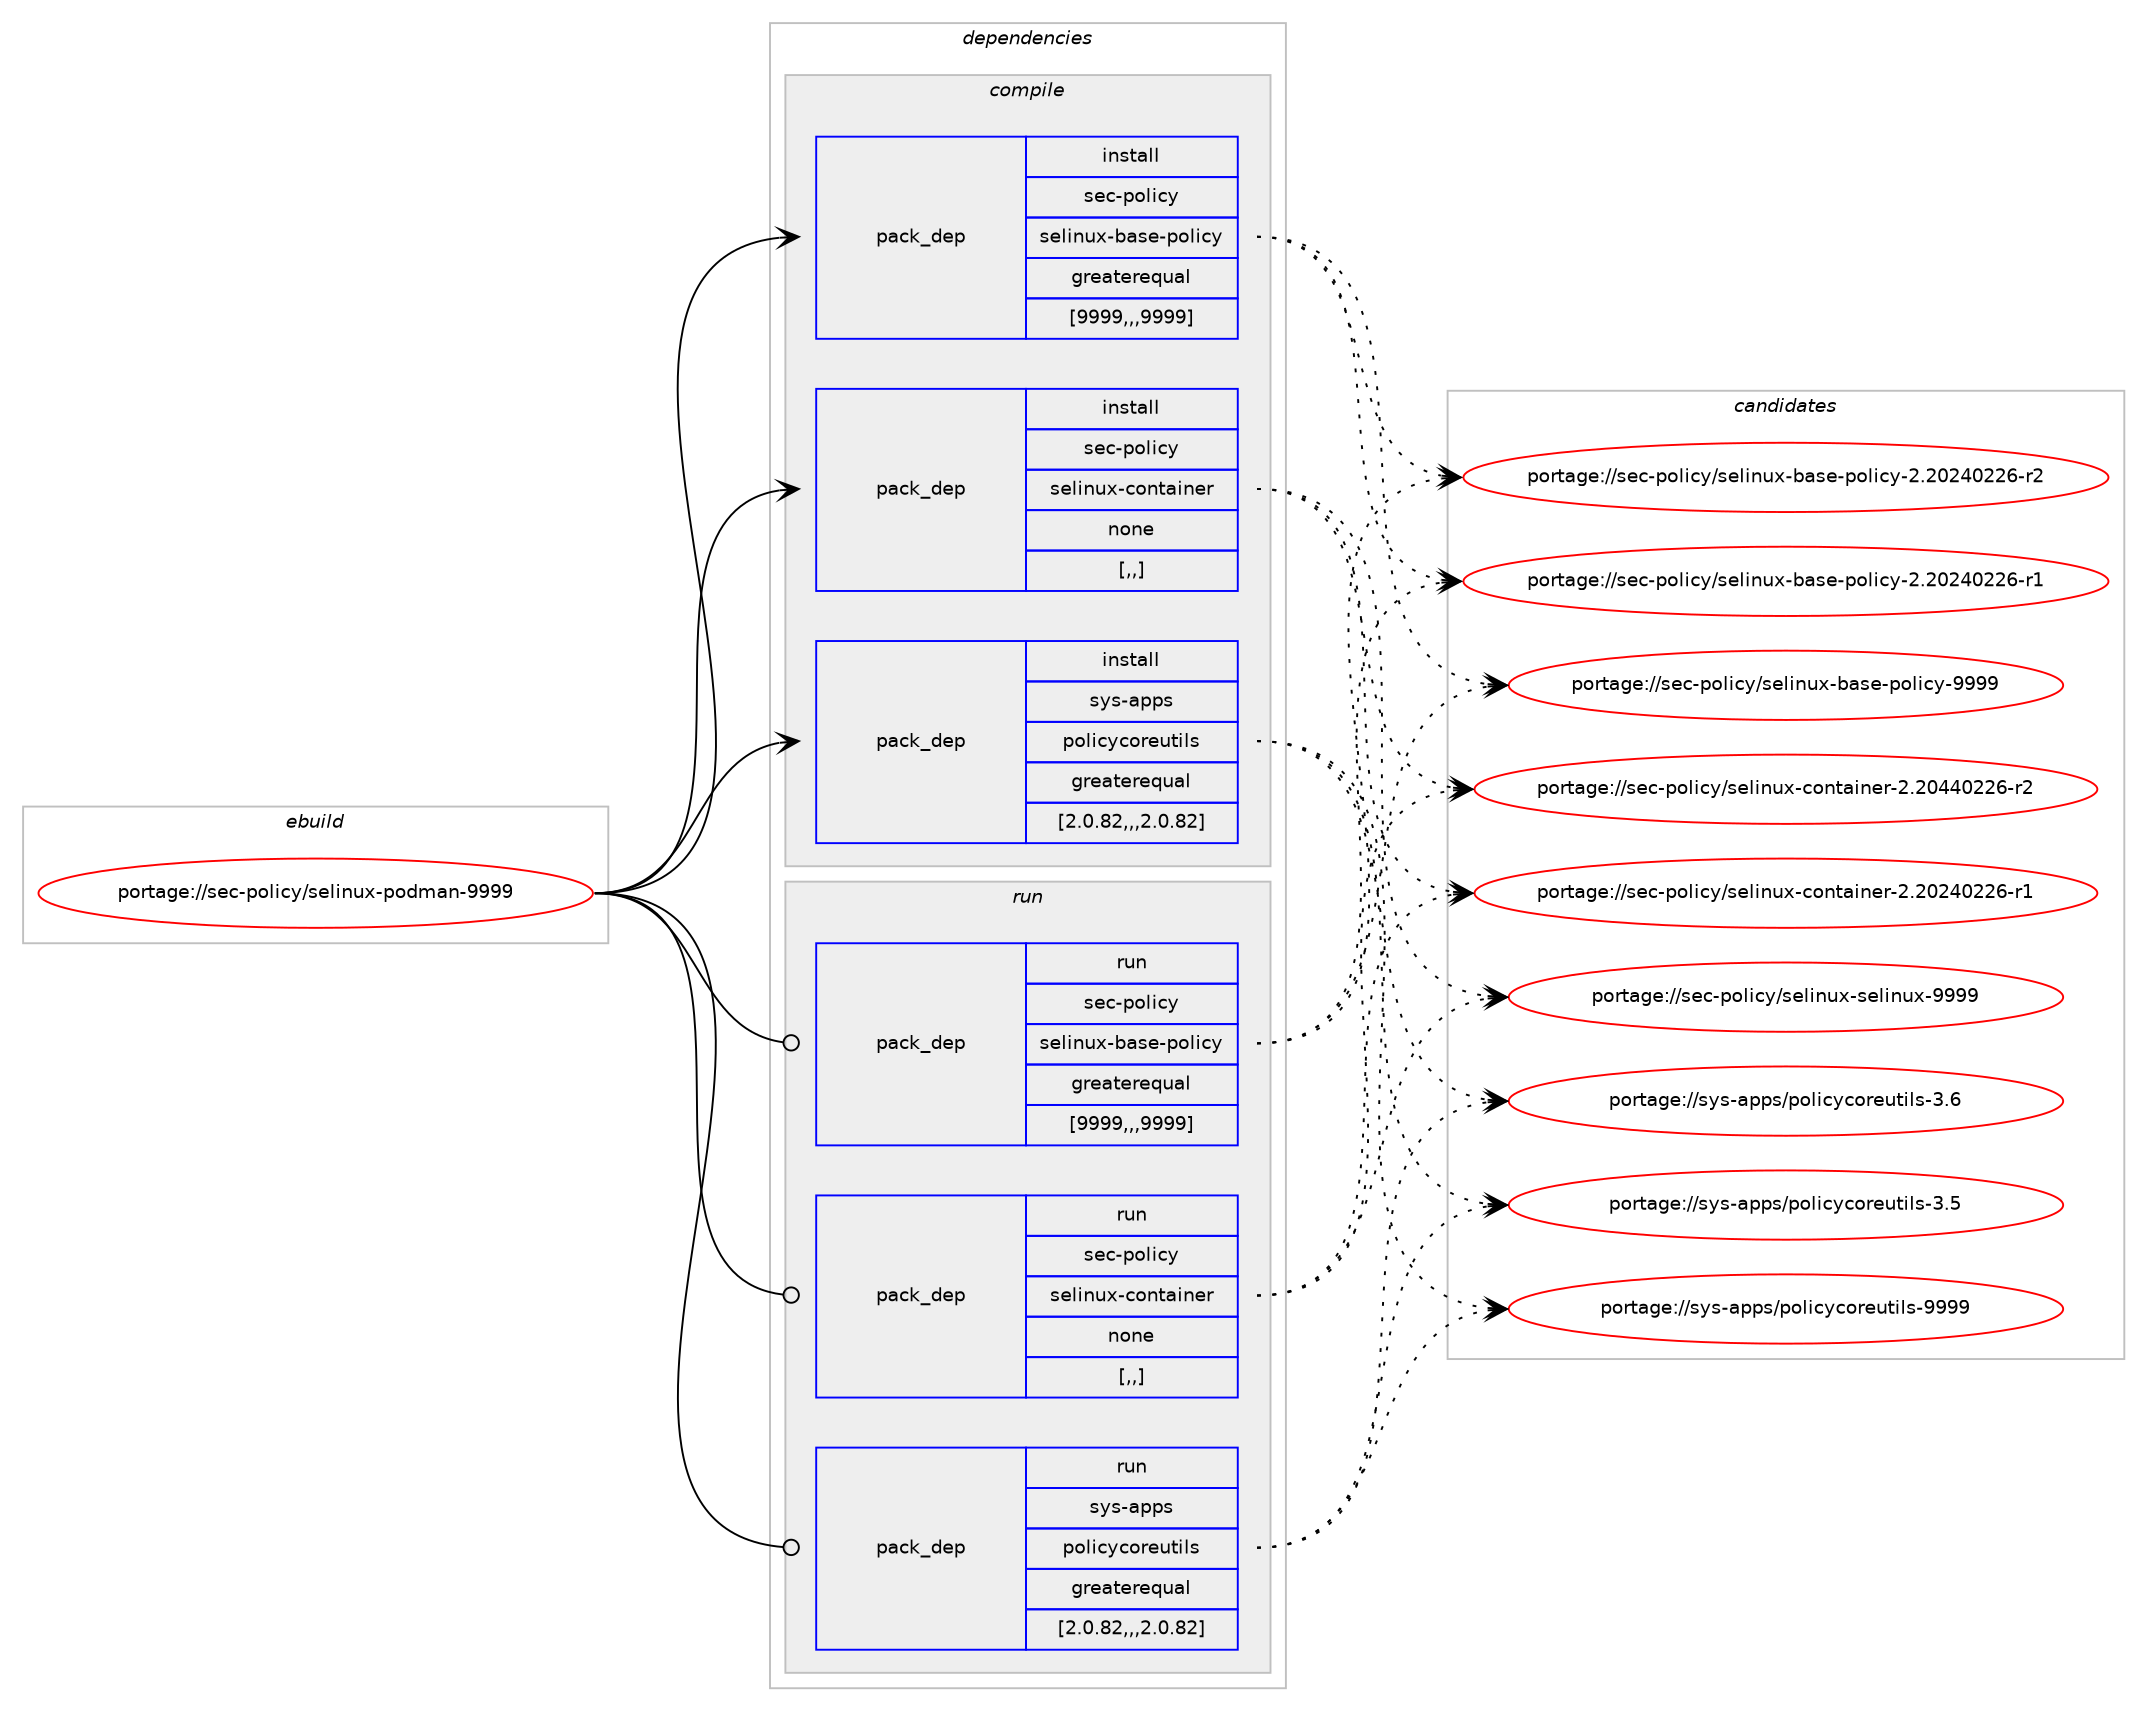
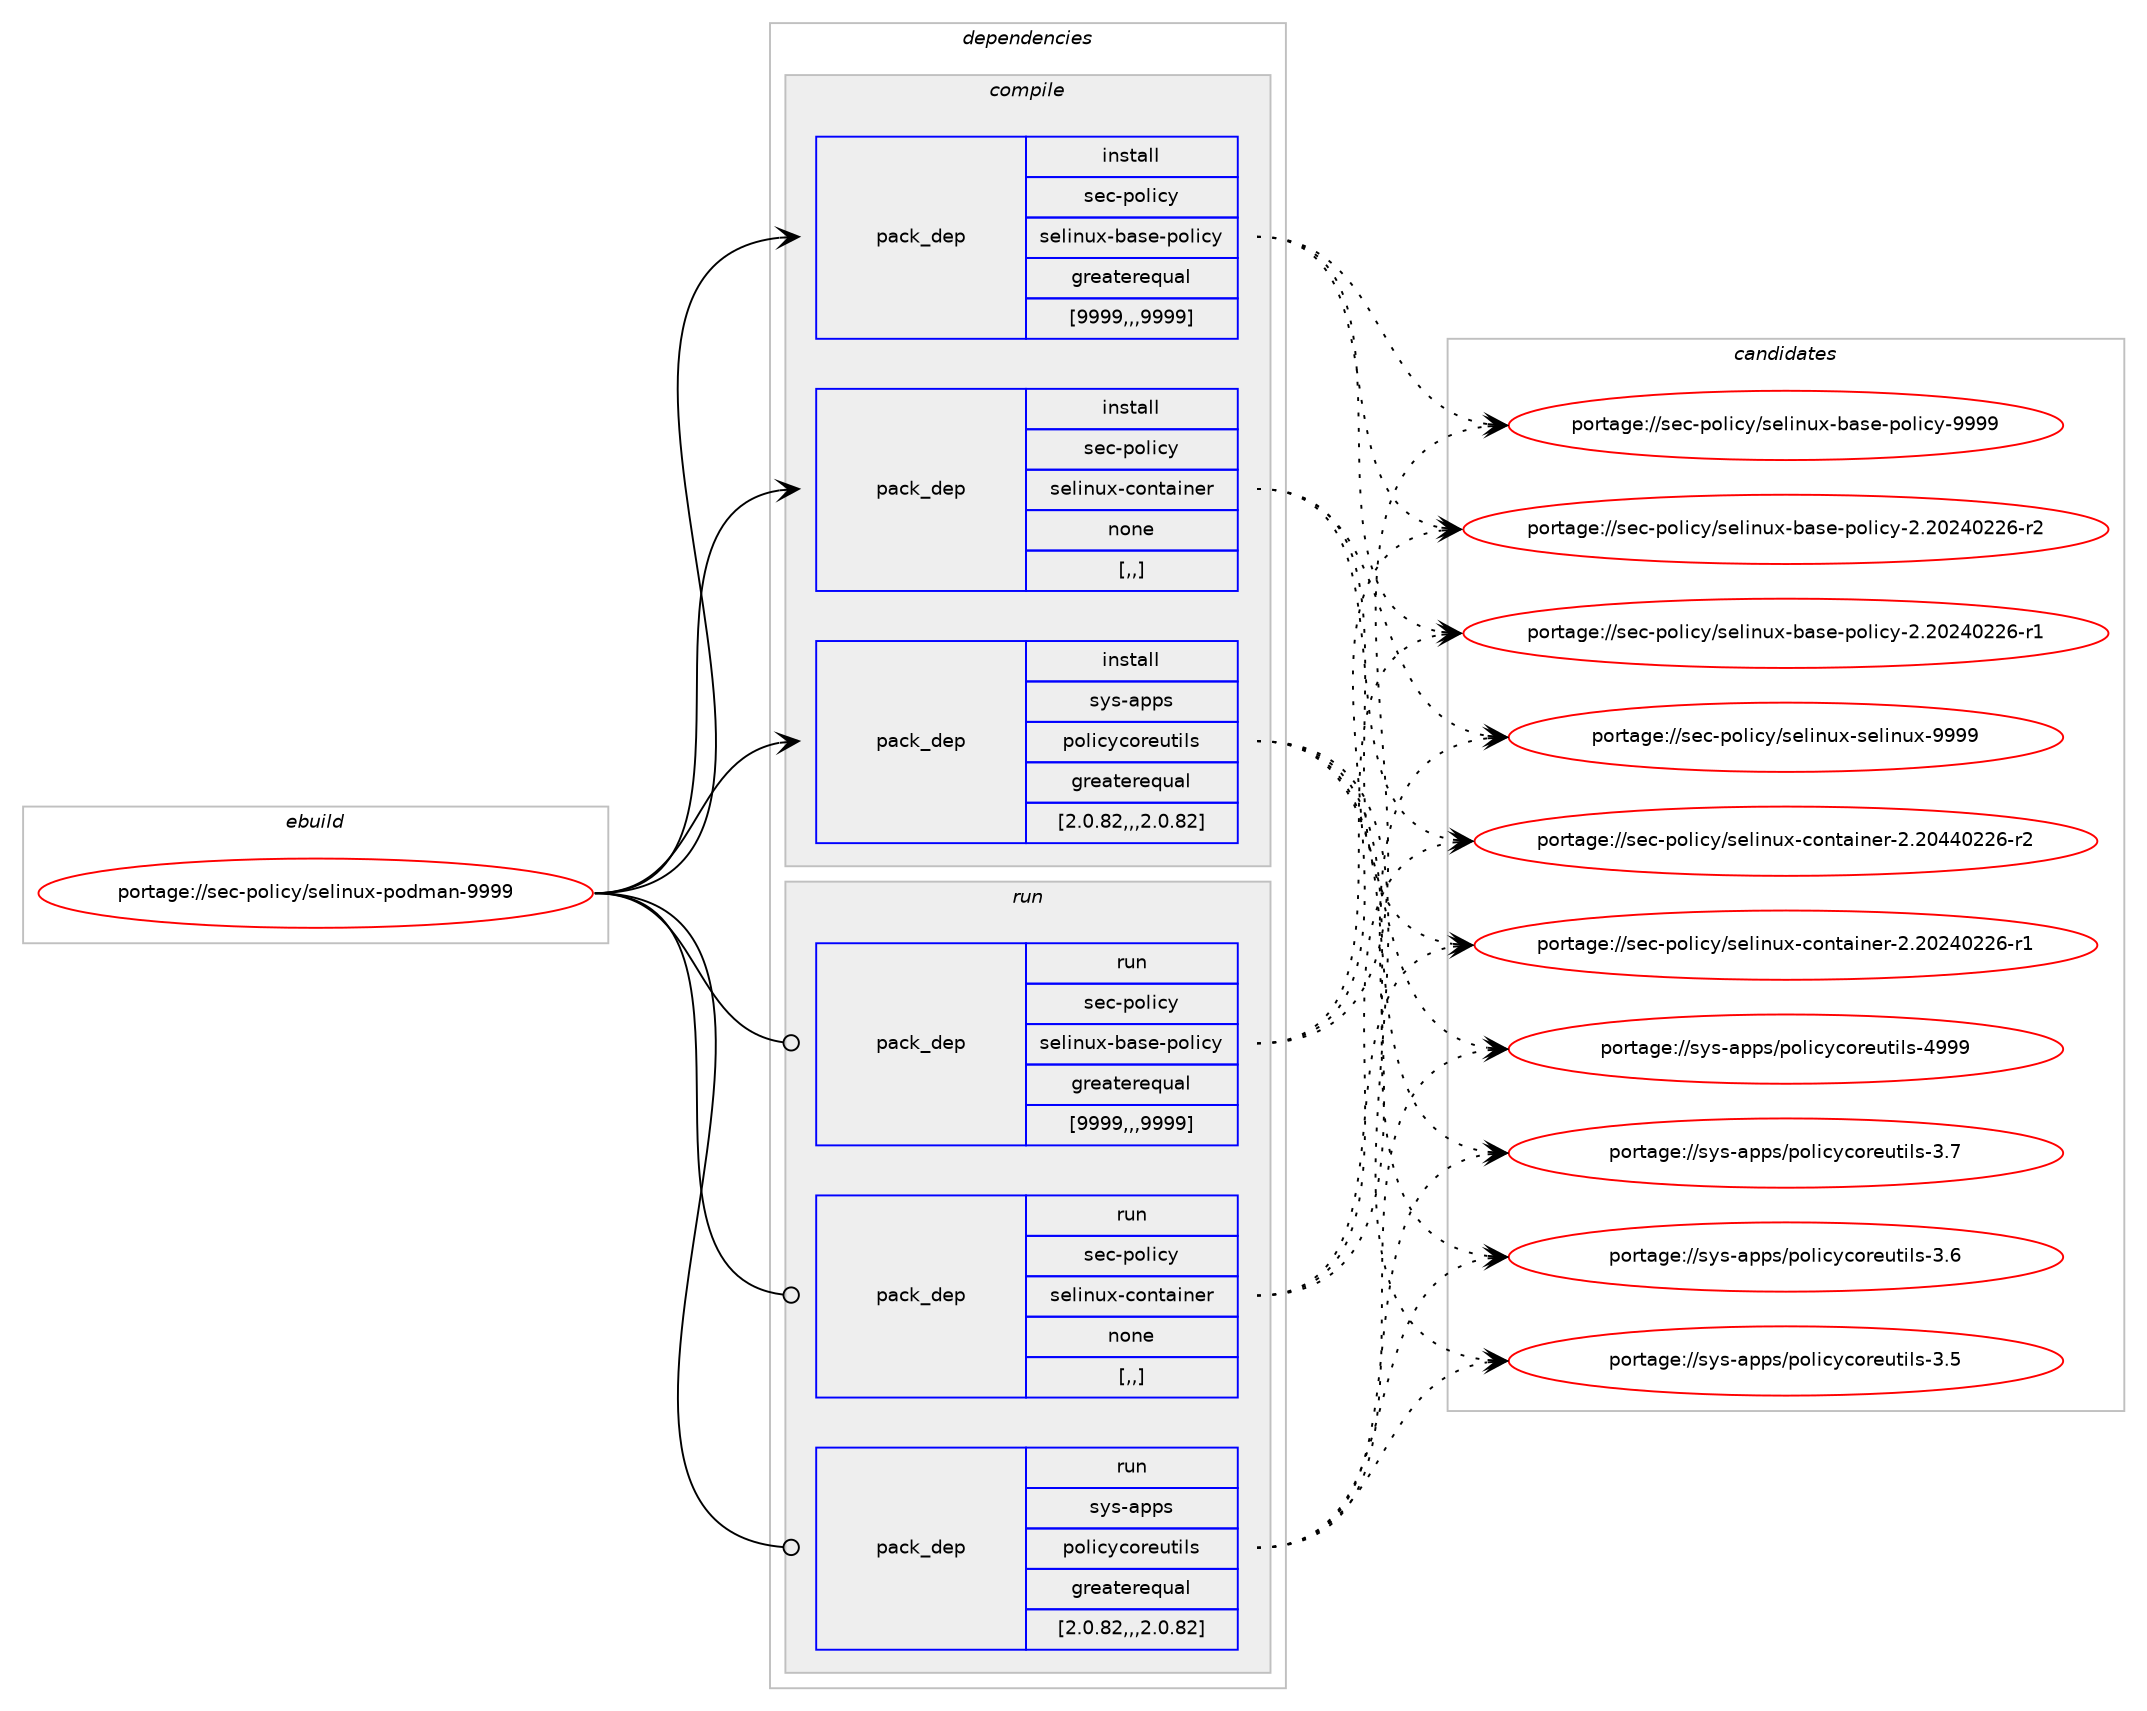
node "portage://sys-apps/policycoreutils-3.7": added
node "portage://sys-apps/policycoreutils-9999": label "portage://sys-apps/policycoreutils-9999" -> "portage://sys-apps/policycoreutils-4999"
